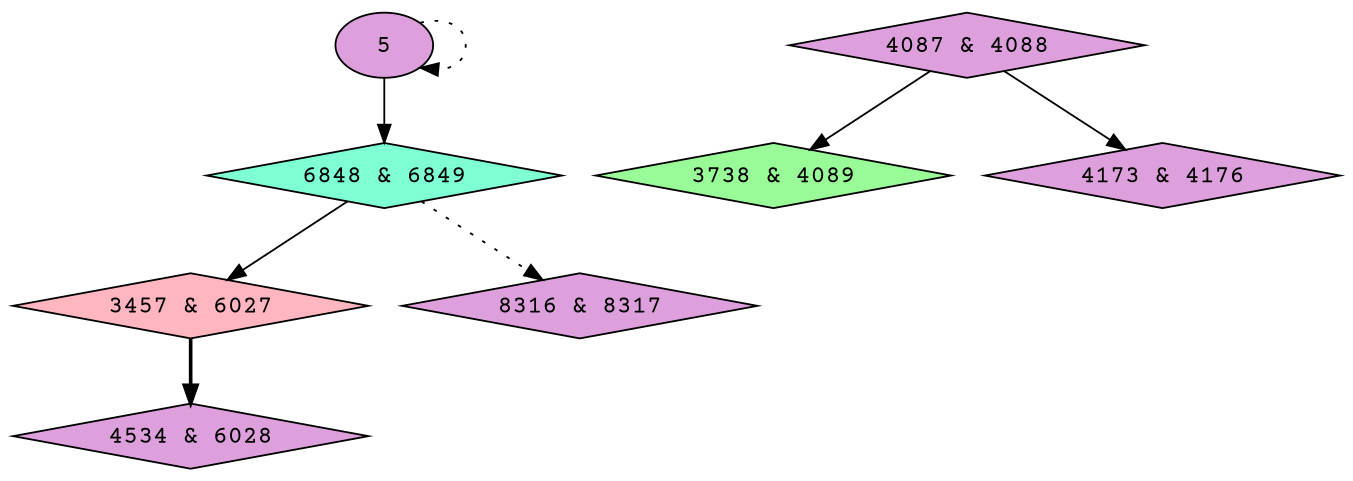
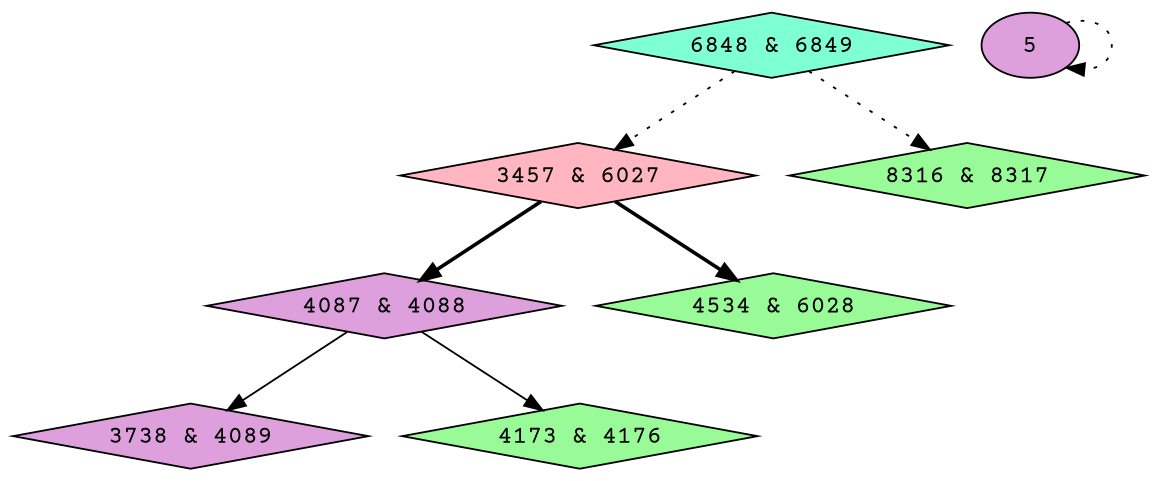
edge "5" -> "6848 & 6849": removed
node "3738 & 4089": fillcolor palegreen -> plum
node "4173 & 4176": fillcolor plum -> palegreen
edge "6848 & 6849" -> "3457 & 6027": style solid -> dotted
edge "3457 & 6027" -> "4087 & 4088": added
node "8316 & 8317": fillcolor plum -> palegreen
node "4534 & 6028": fillcolor plum -> palegreen
